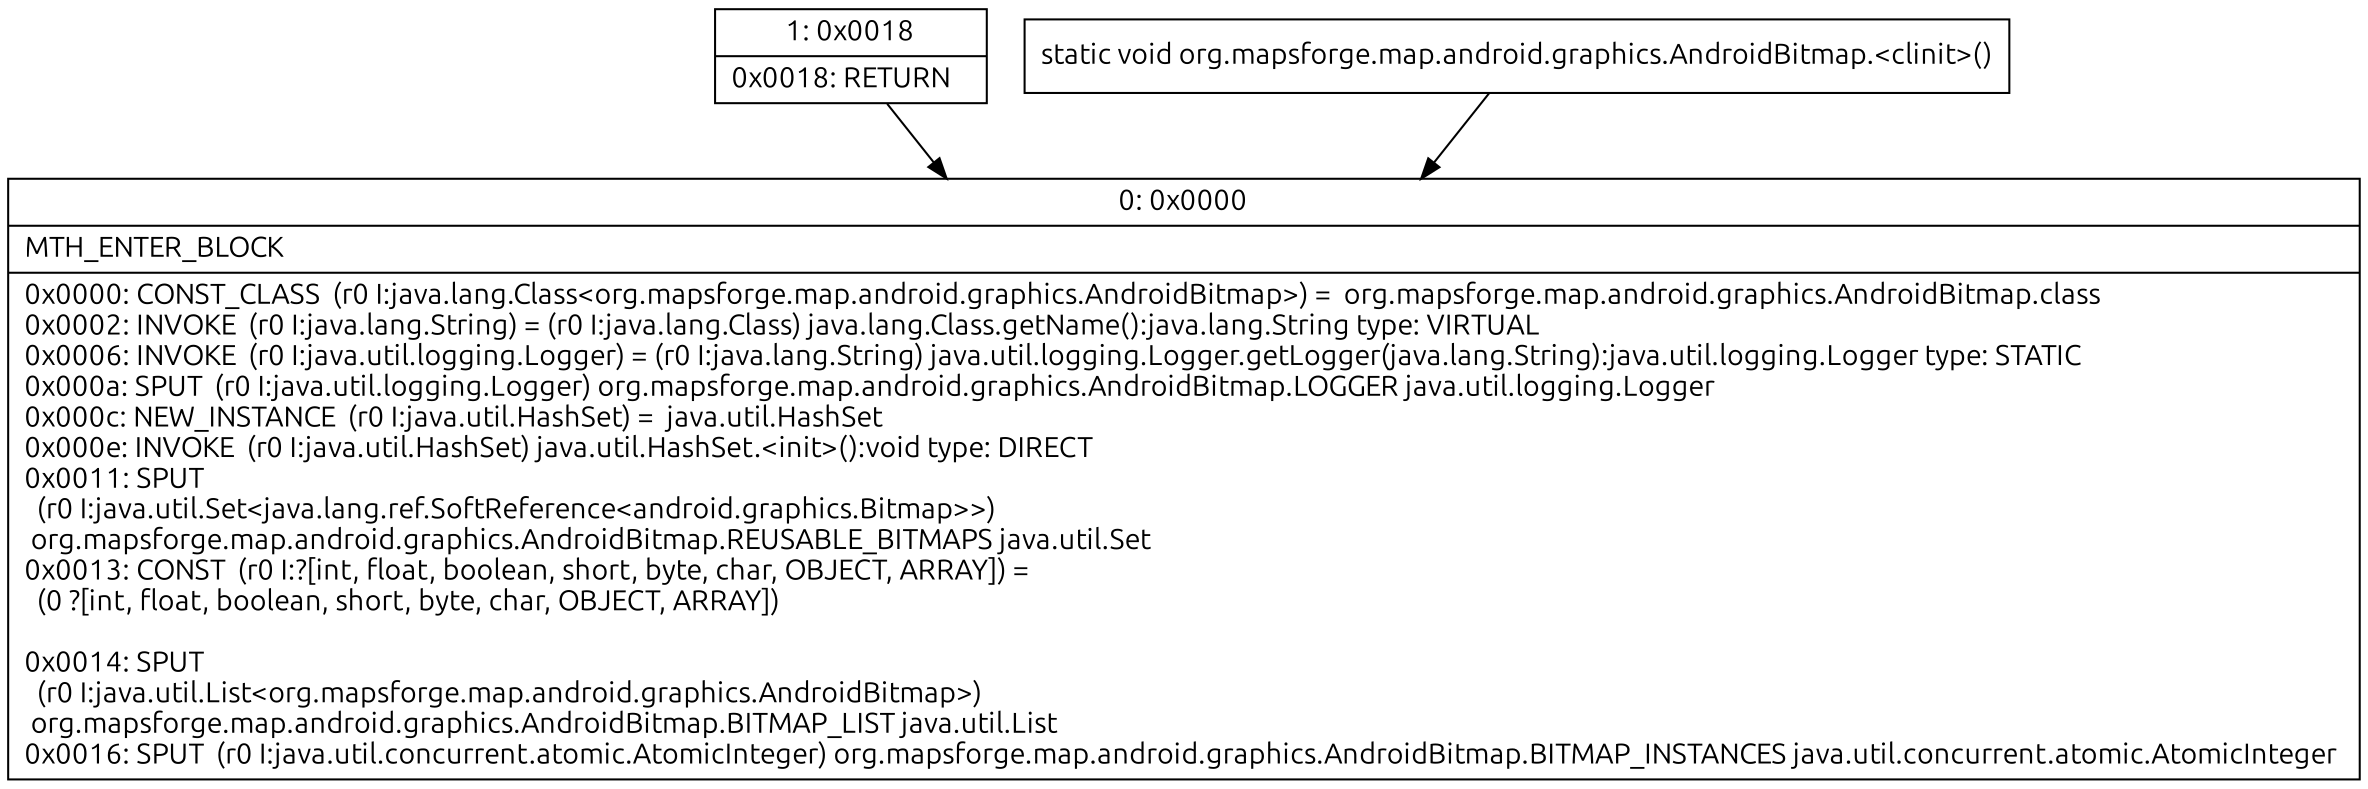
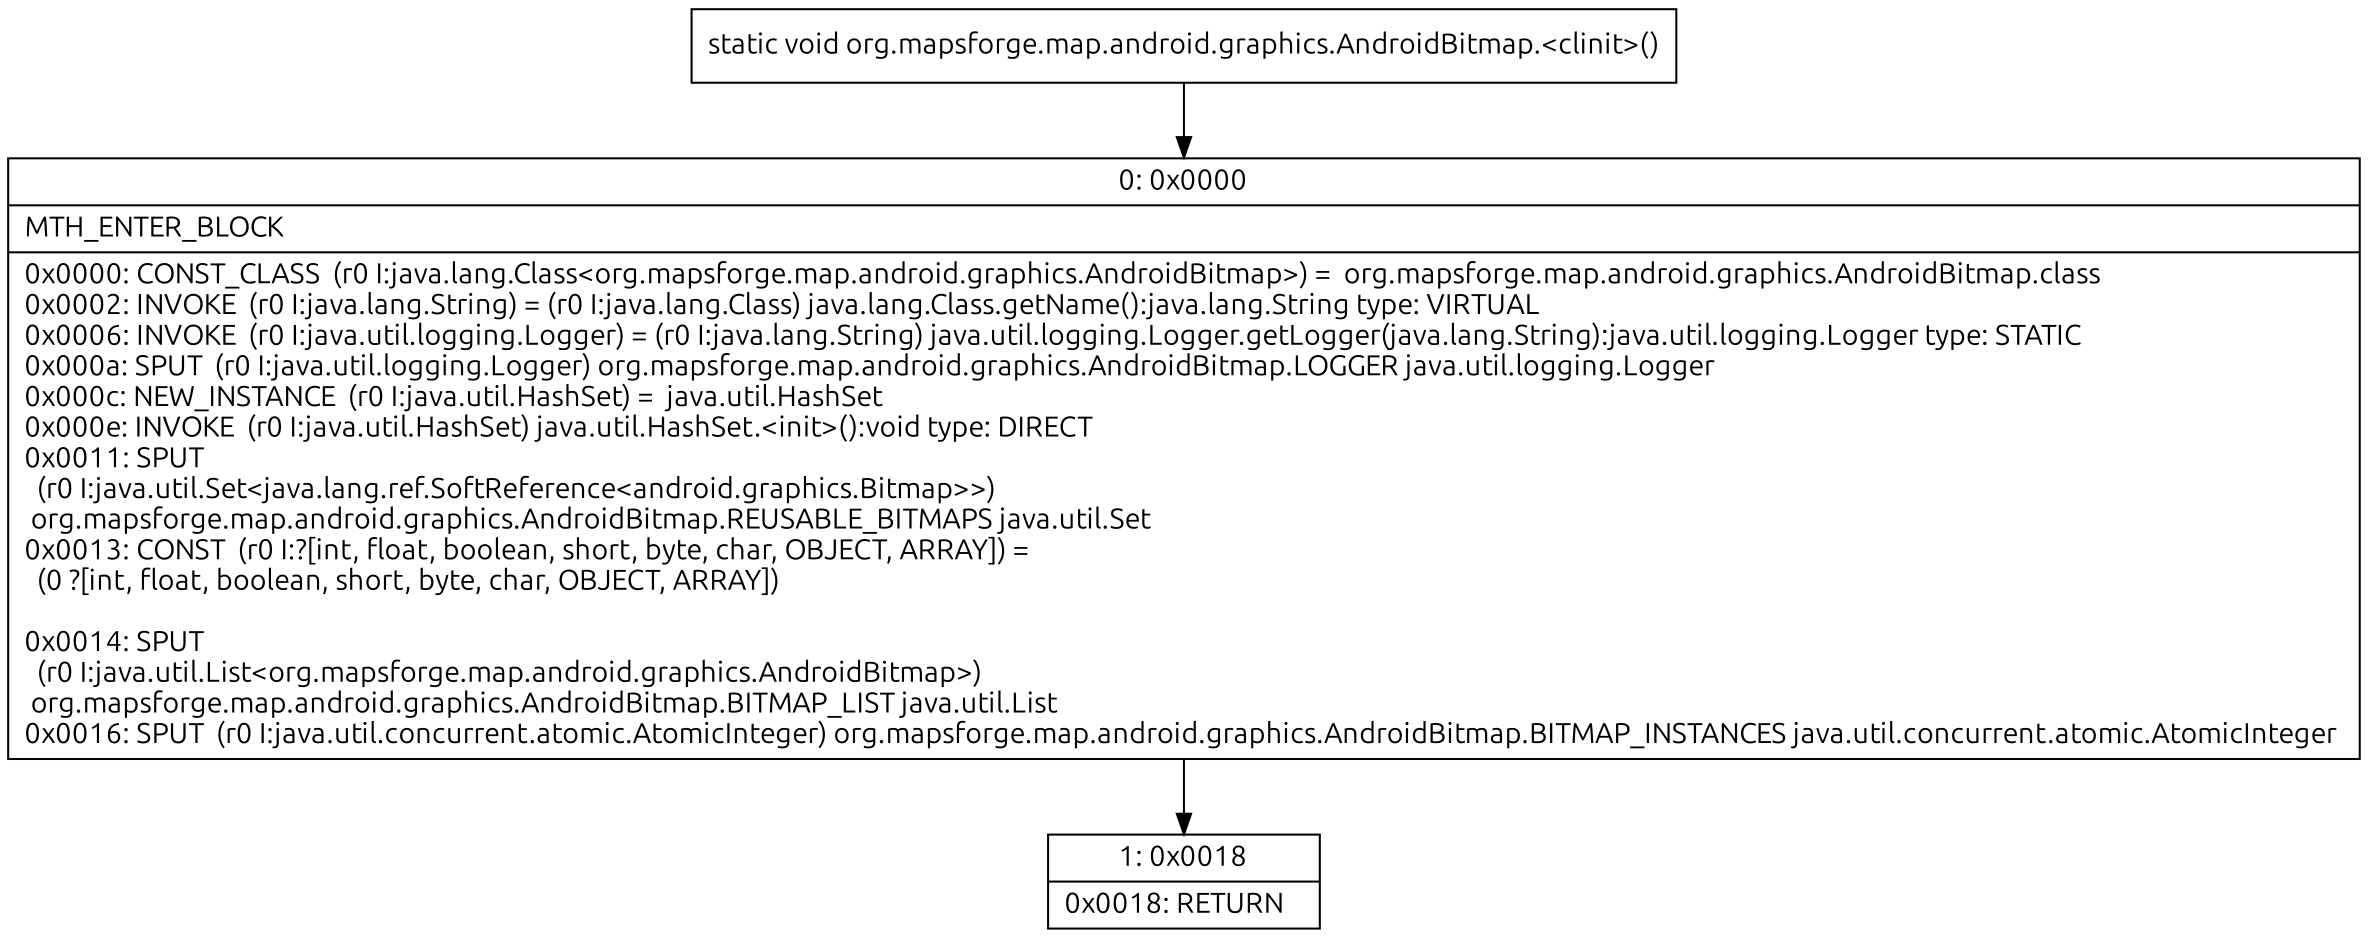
edge "1: 0x0018" -> "0: 0x0000": reversed
